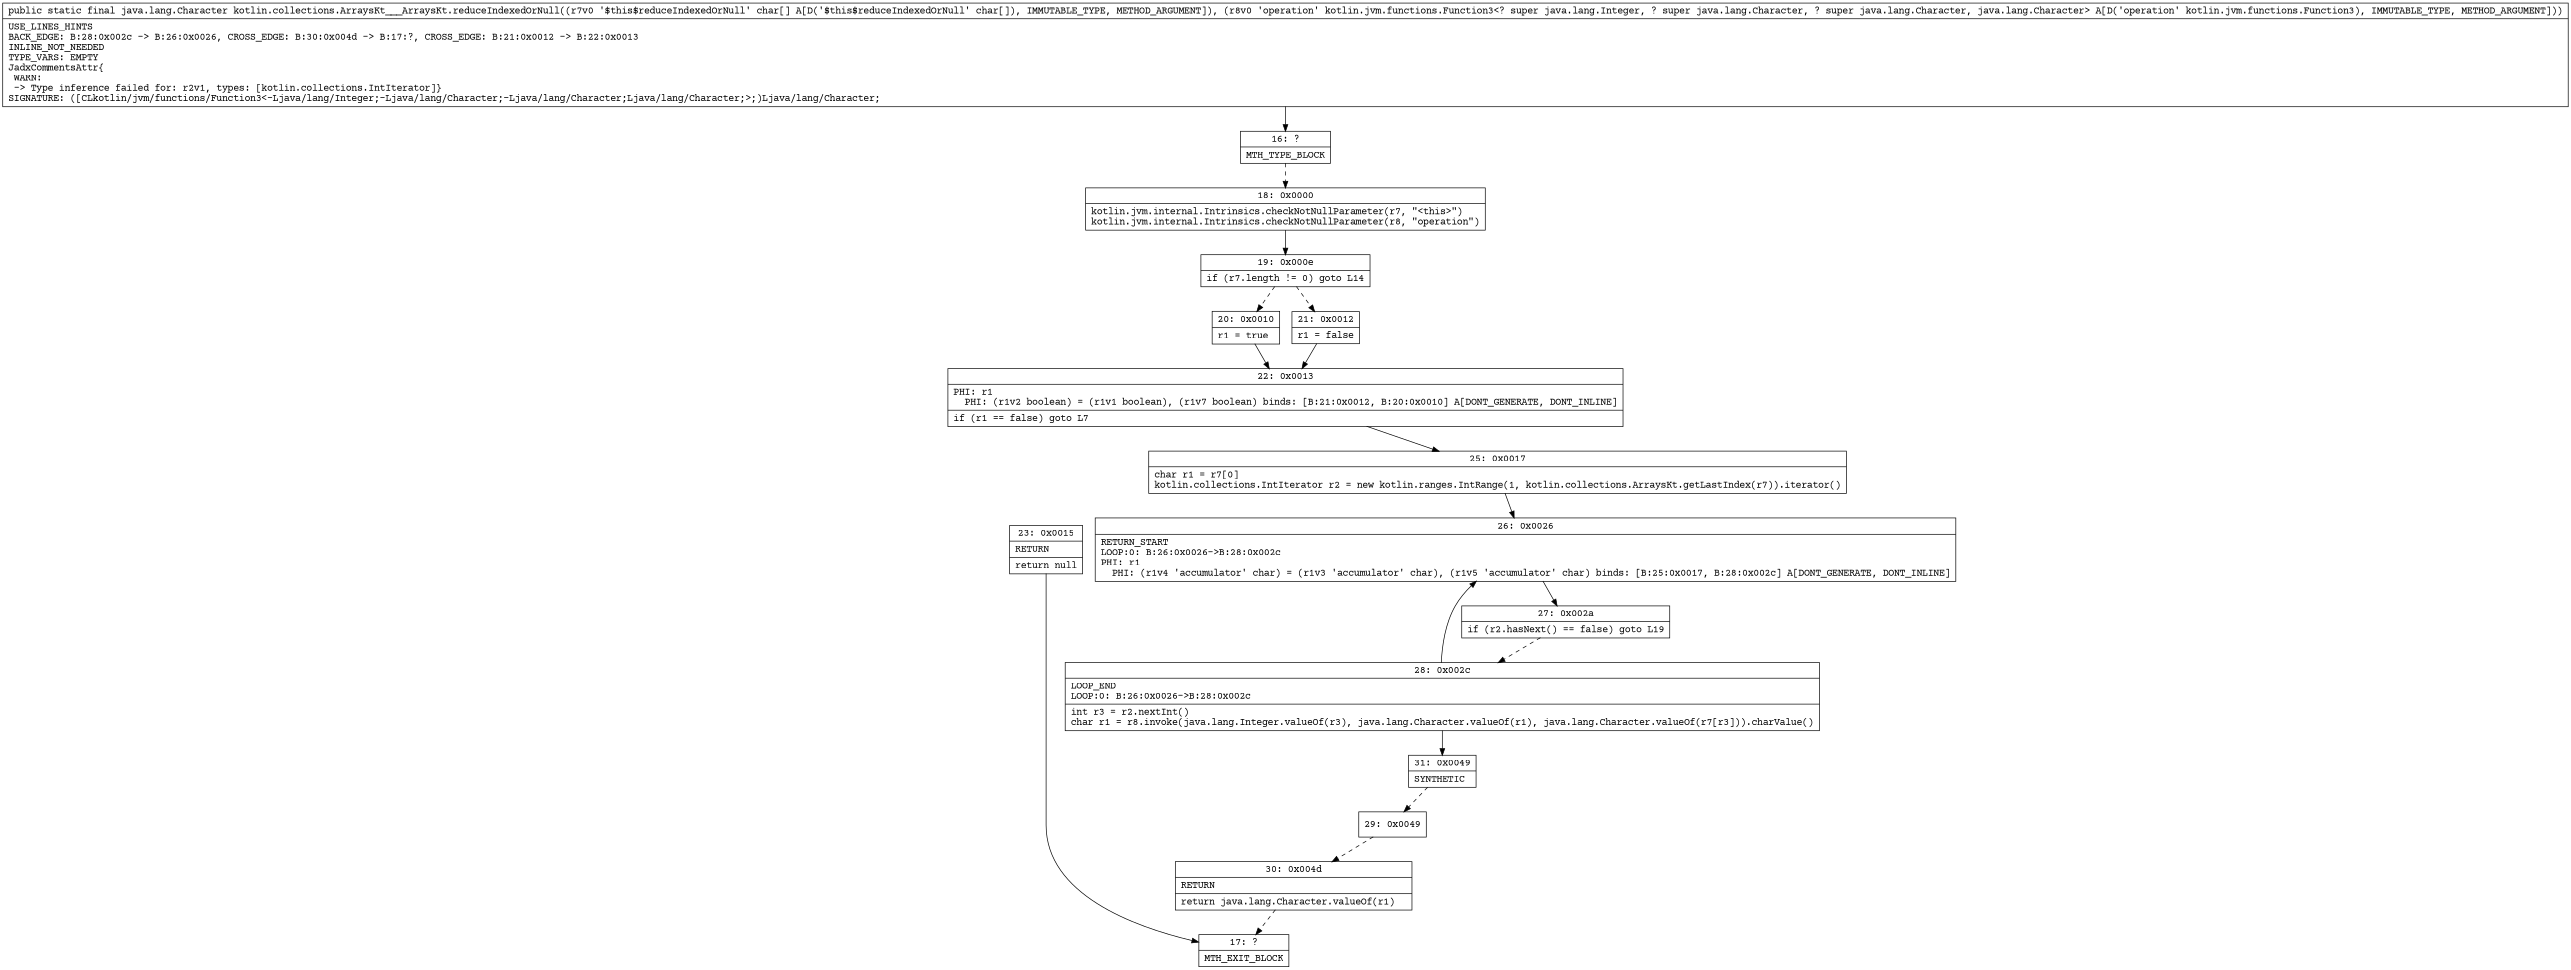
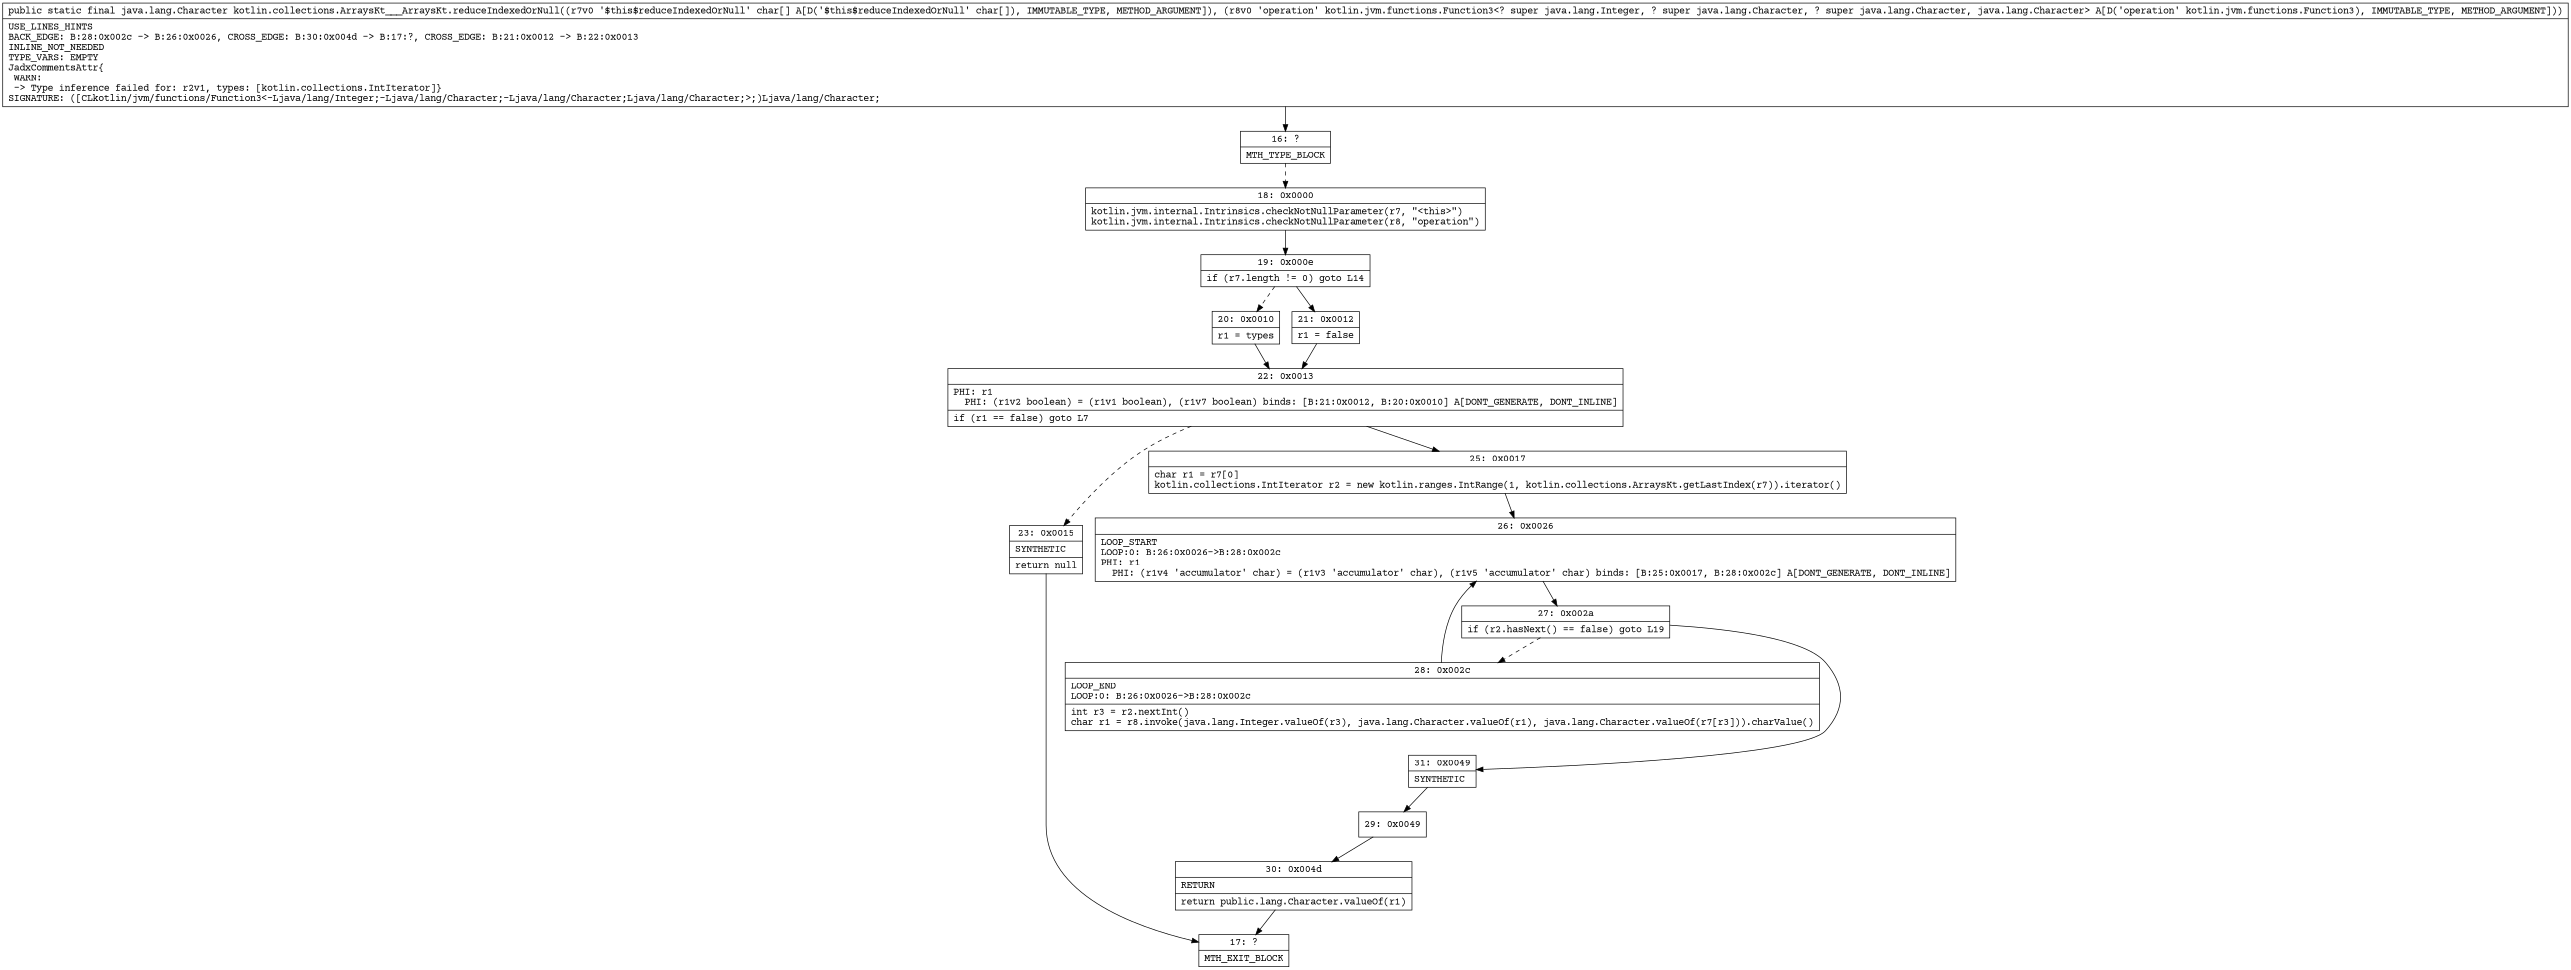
edge "19: 0x000e" -> "21: 0x0012": style dashed -> solid
node "20: 0x0010": text "r1 = true" -> "r1 = types"
edge "22: 0x0013" -> "23: 0x0015": added
node "26: 0x0026": text "RETURN_START" -> "LOOP_START"
node "23: 0x0015": text "RETURN" -> "SYNTHETIC"
edge "28: 0x002c" -> "31: 0x0049": now "27: 0x002a" -> "31: 0x0049"
edge "31: 0x0049" -> "29: 0x0049": style dashed -> solid
edge "29: 0x0049" -> "30: 0x004d": style dashed -> solid
node "30: 0x004d": text "return java.lang.Character.valueOf(r1)" -> "return public.lang.Character.valueOf(r1)"
edge "30: 0x004d" -> "17: ?": style dashed -> solid
